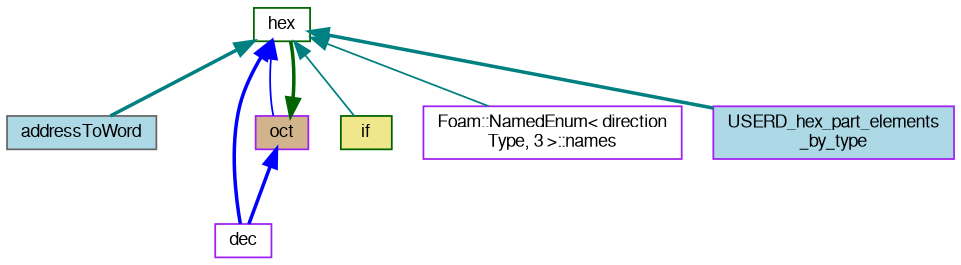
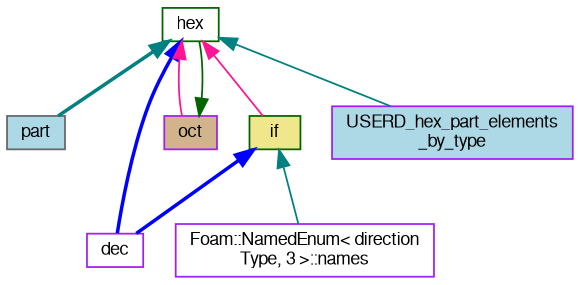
edge "hex" -> "oct": style bold -> solid
edge "USERD_hex_part_elements _by_type" -> "hex": style bold -> solid
edge "Foam::NamedEnum< direction Type, 3 >::names" -> "hex": now "Foam::NamedEnum< direction Type, 3 >::names" -> "if"
edge "if" -> "hex": color teal -> deeppink
edge "oct" -> "hex": color blue -> deeppink
node "addressToWord": label "addressToWord" -> "part"
edge "dec" -> "oct": now "dec" -> "if"
